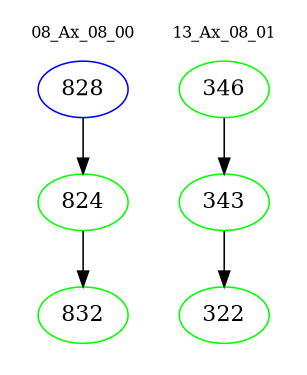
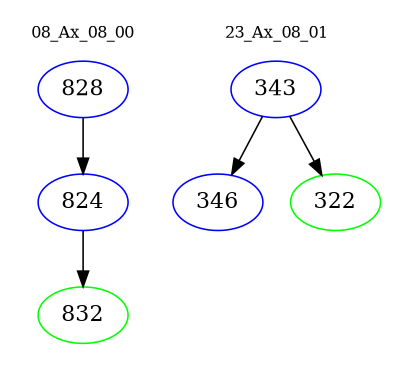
cluster "13_Ax_08_01": label "13_Ax_08_01" -> "23_Ax_08_01"
node "346": color green -> blue
edge "346" -> "343": reversed
node "824": color green -> blue
node "343": color green -> blue
